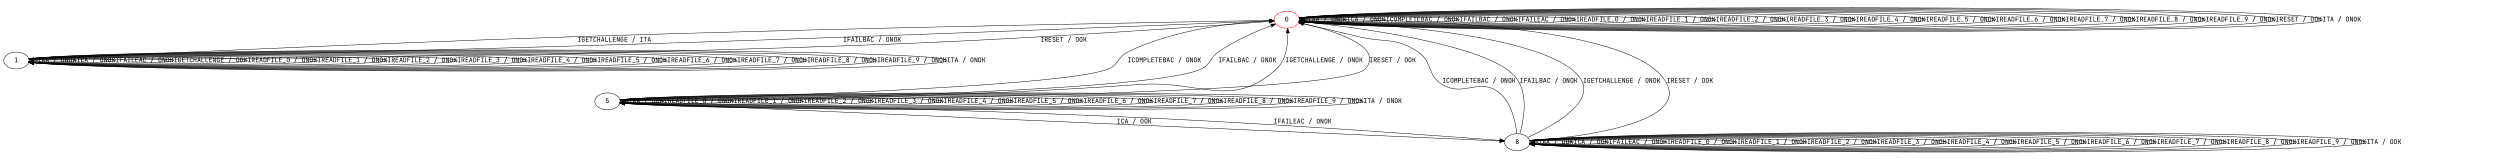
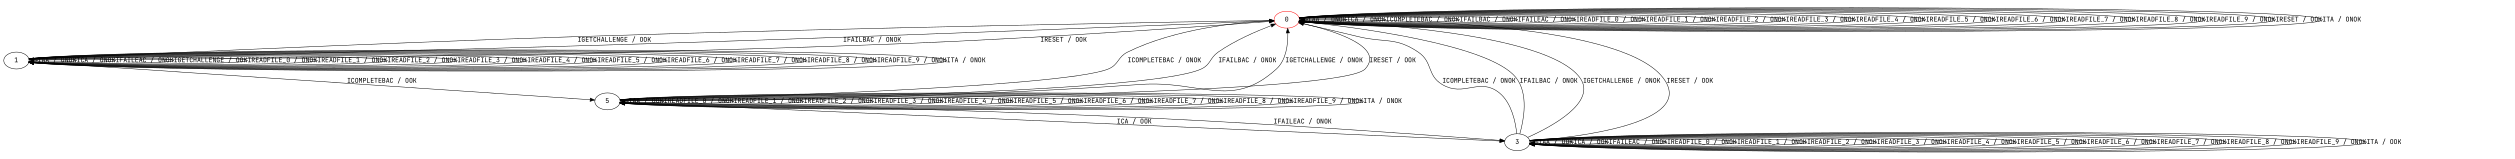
edge "0" -> "1": label "IGETCHALLENGE / ITA" -> "IGETCHALLENGE / OOK"
edge "1" -> "5": added, label "ICOMPLETEBAC / OOK"
node "8": label "8" -> "3"
